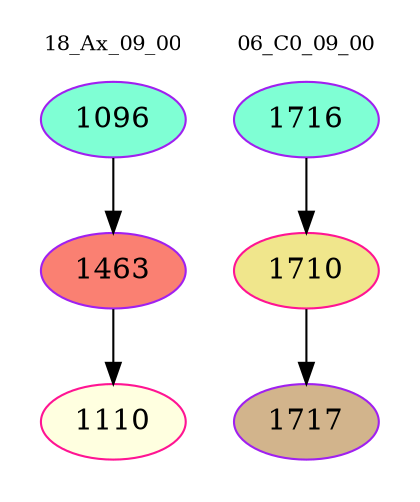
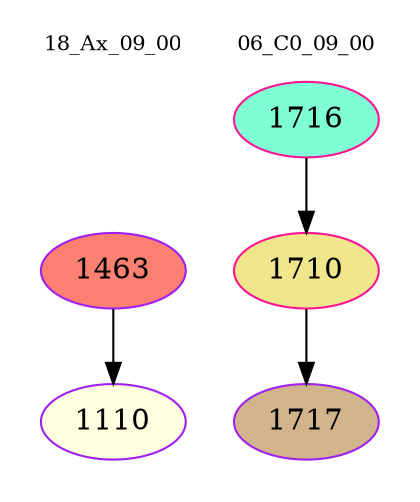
node "1096": removed
node "1716": color purple -> deeppink
node "1110": color deeppink -> purple
